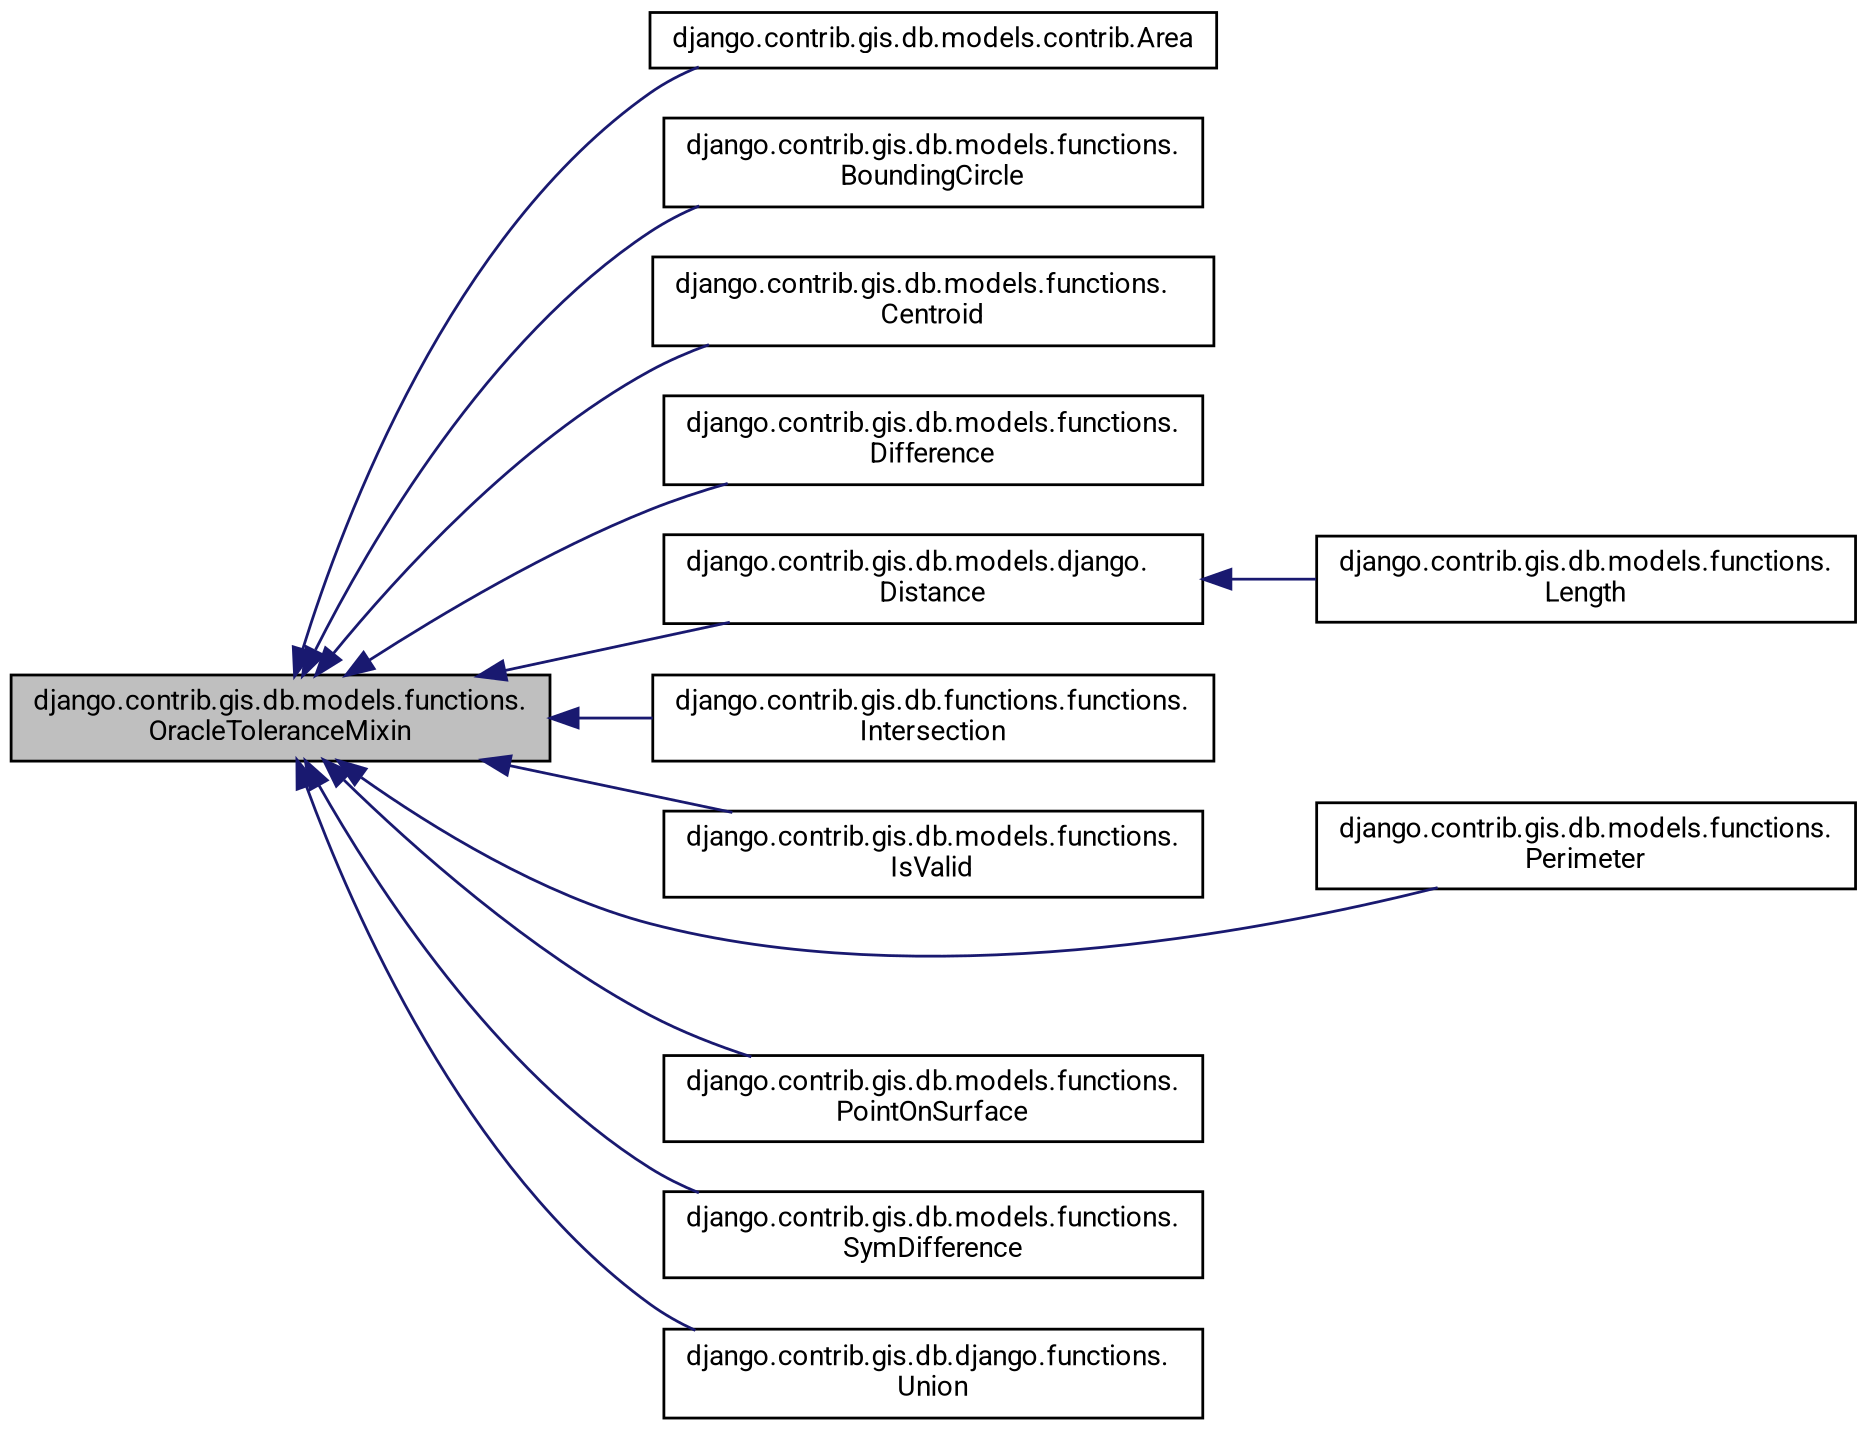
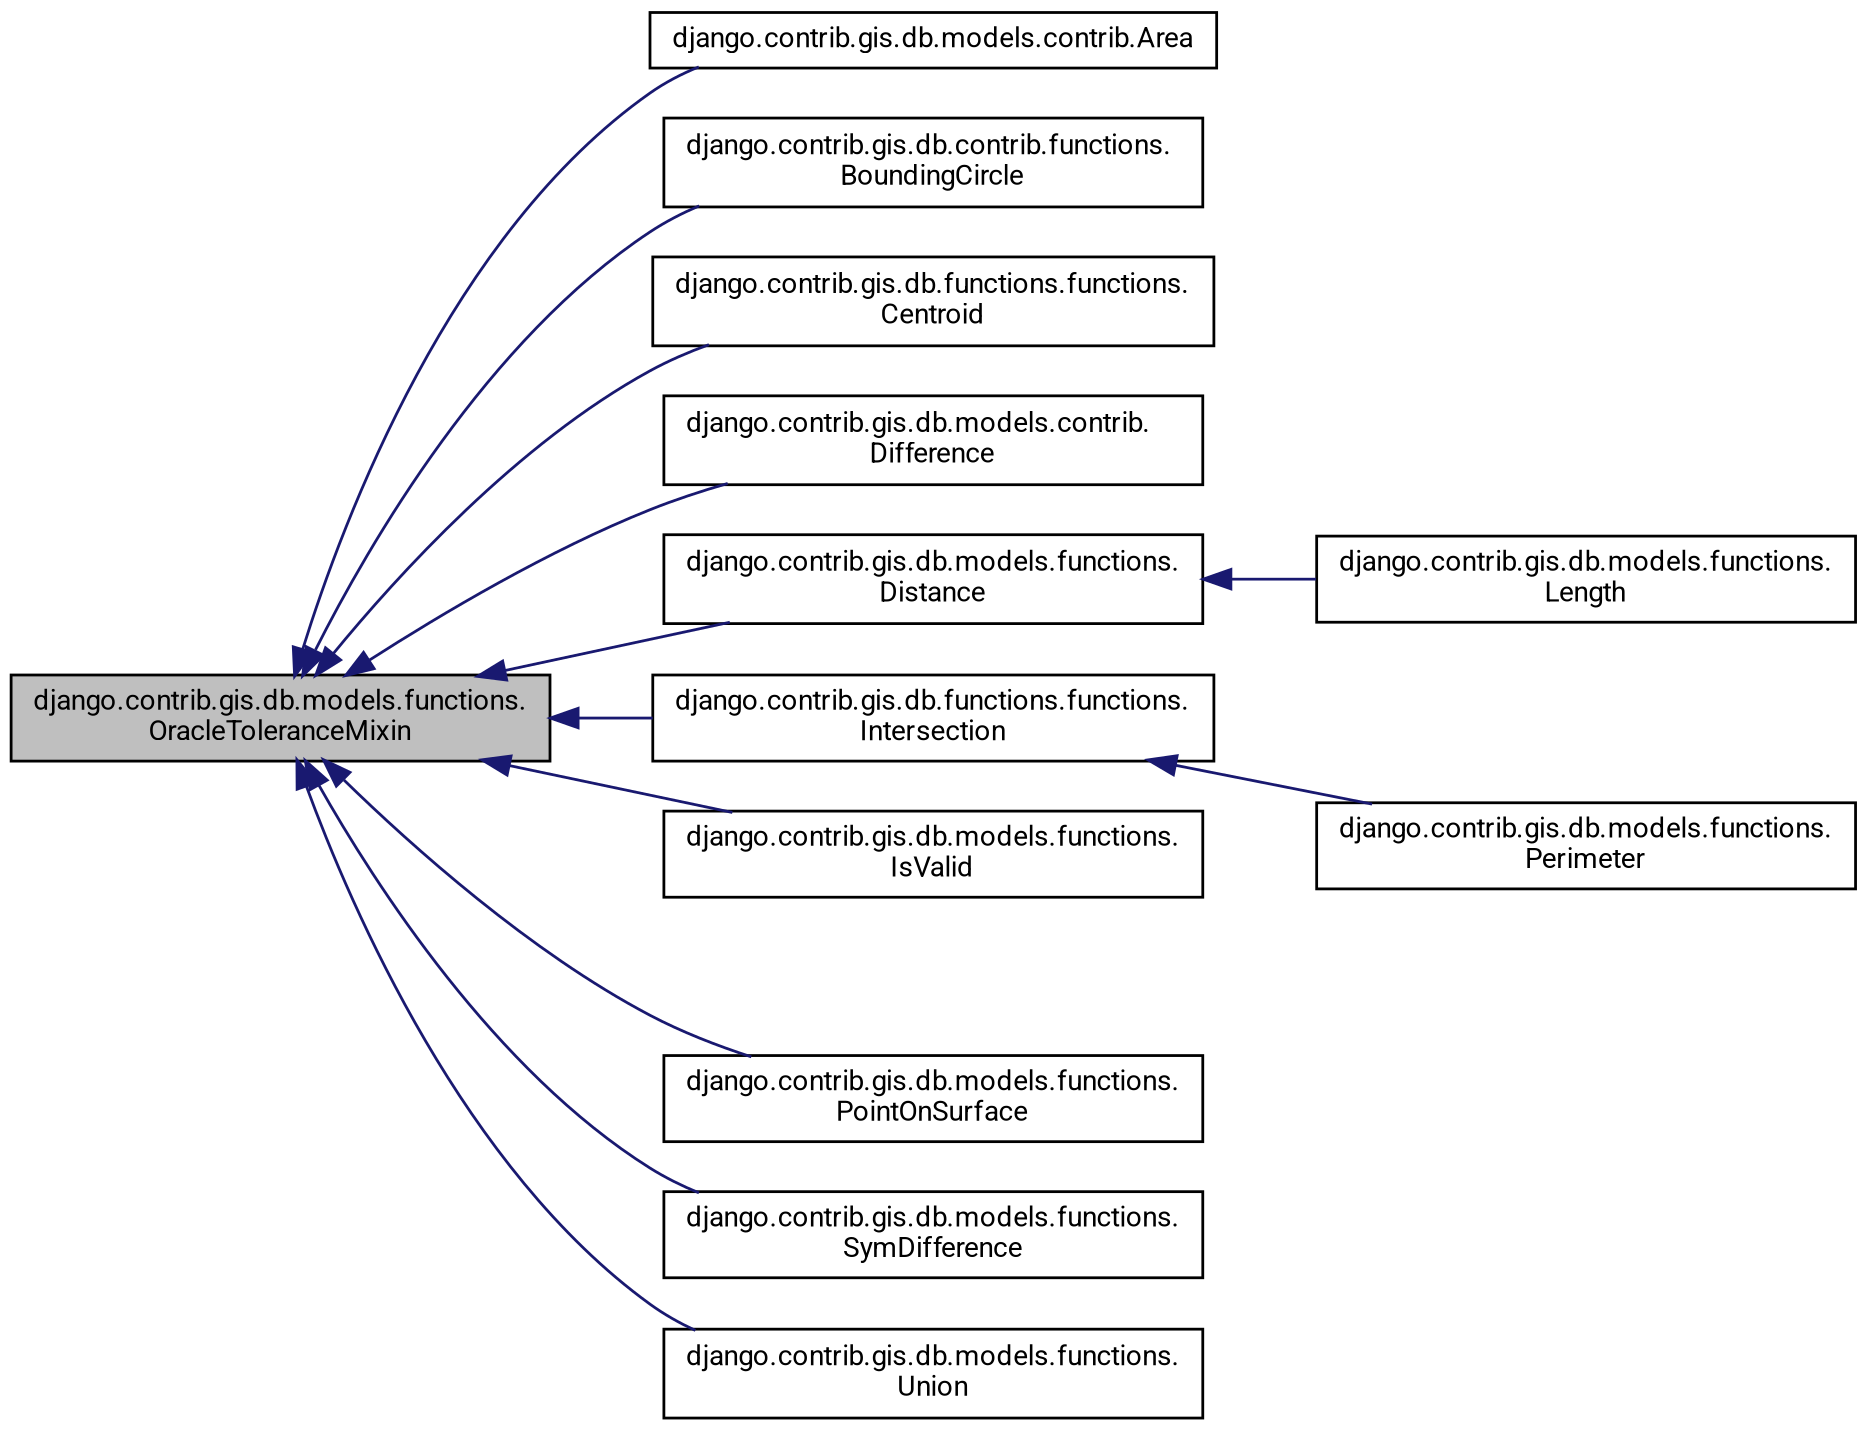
node "django.contrib.gis.db.models.functions. BoundingCircle": label "django.contrib.gis.db.models.functions. BoundingCircle" -> "django.contrib.gis.db.contrib.functions. BoundingCircle"
node "django.contrib.gis.db.models.functions. Centroid": label "django.contrib.gis.db.models.functions. Centroid" -> "django.contrib.gis.db.functions.functions. Centroid"
node "django.contrib.gis.db.models.functions. Difference": label "django.contrib.gis.db.models.functions. Difference" -> "django.contrib.gis.db.models.contrib. Difference"
node "django.contrib.gis.db.models.django. Distance": label "django.contrib.gis.db.models.django. Distance" -> "django.contrib.gis.db.models.functions. Distance"
edge "django.contrib.gis.db.models.functions. Perimeter" -> "django.contrib.gis.db.models.functions. OracleToleranceMixin": now "django.contrib.gis.db.models.functions. Perimeter" -> "django.contrib.gis.db.functions.functions. Intersection"
node "django.contrib.gis.db.django.functions. Union": label "django.contrib.gis.db.django.functions. Union" -> "django.contrib.gis.db.models.functions. Union"
